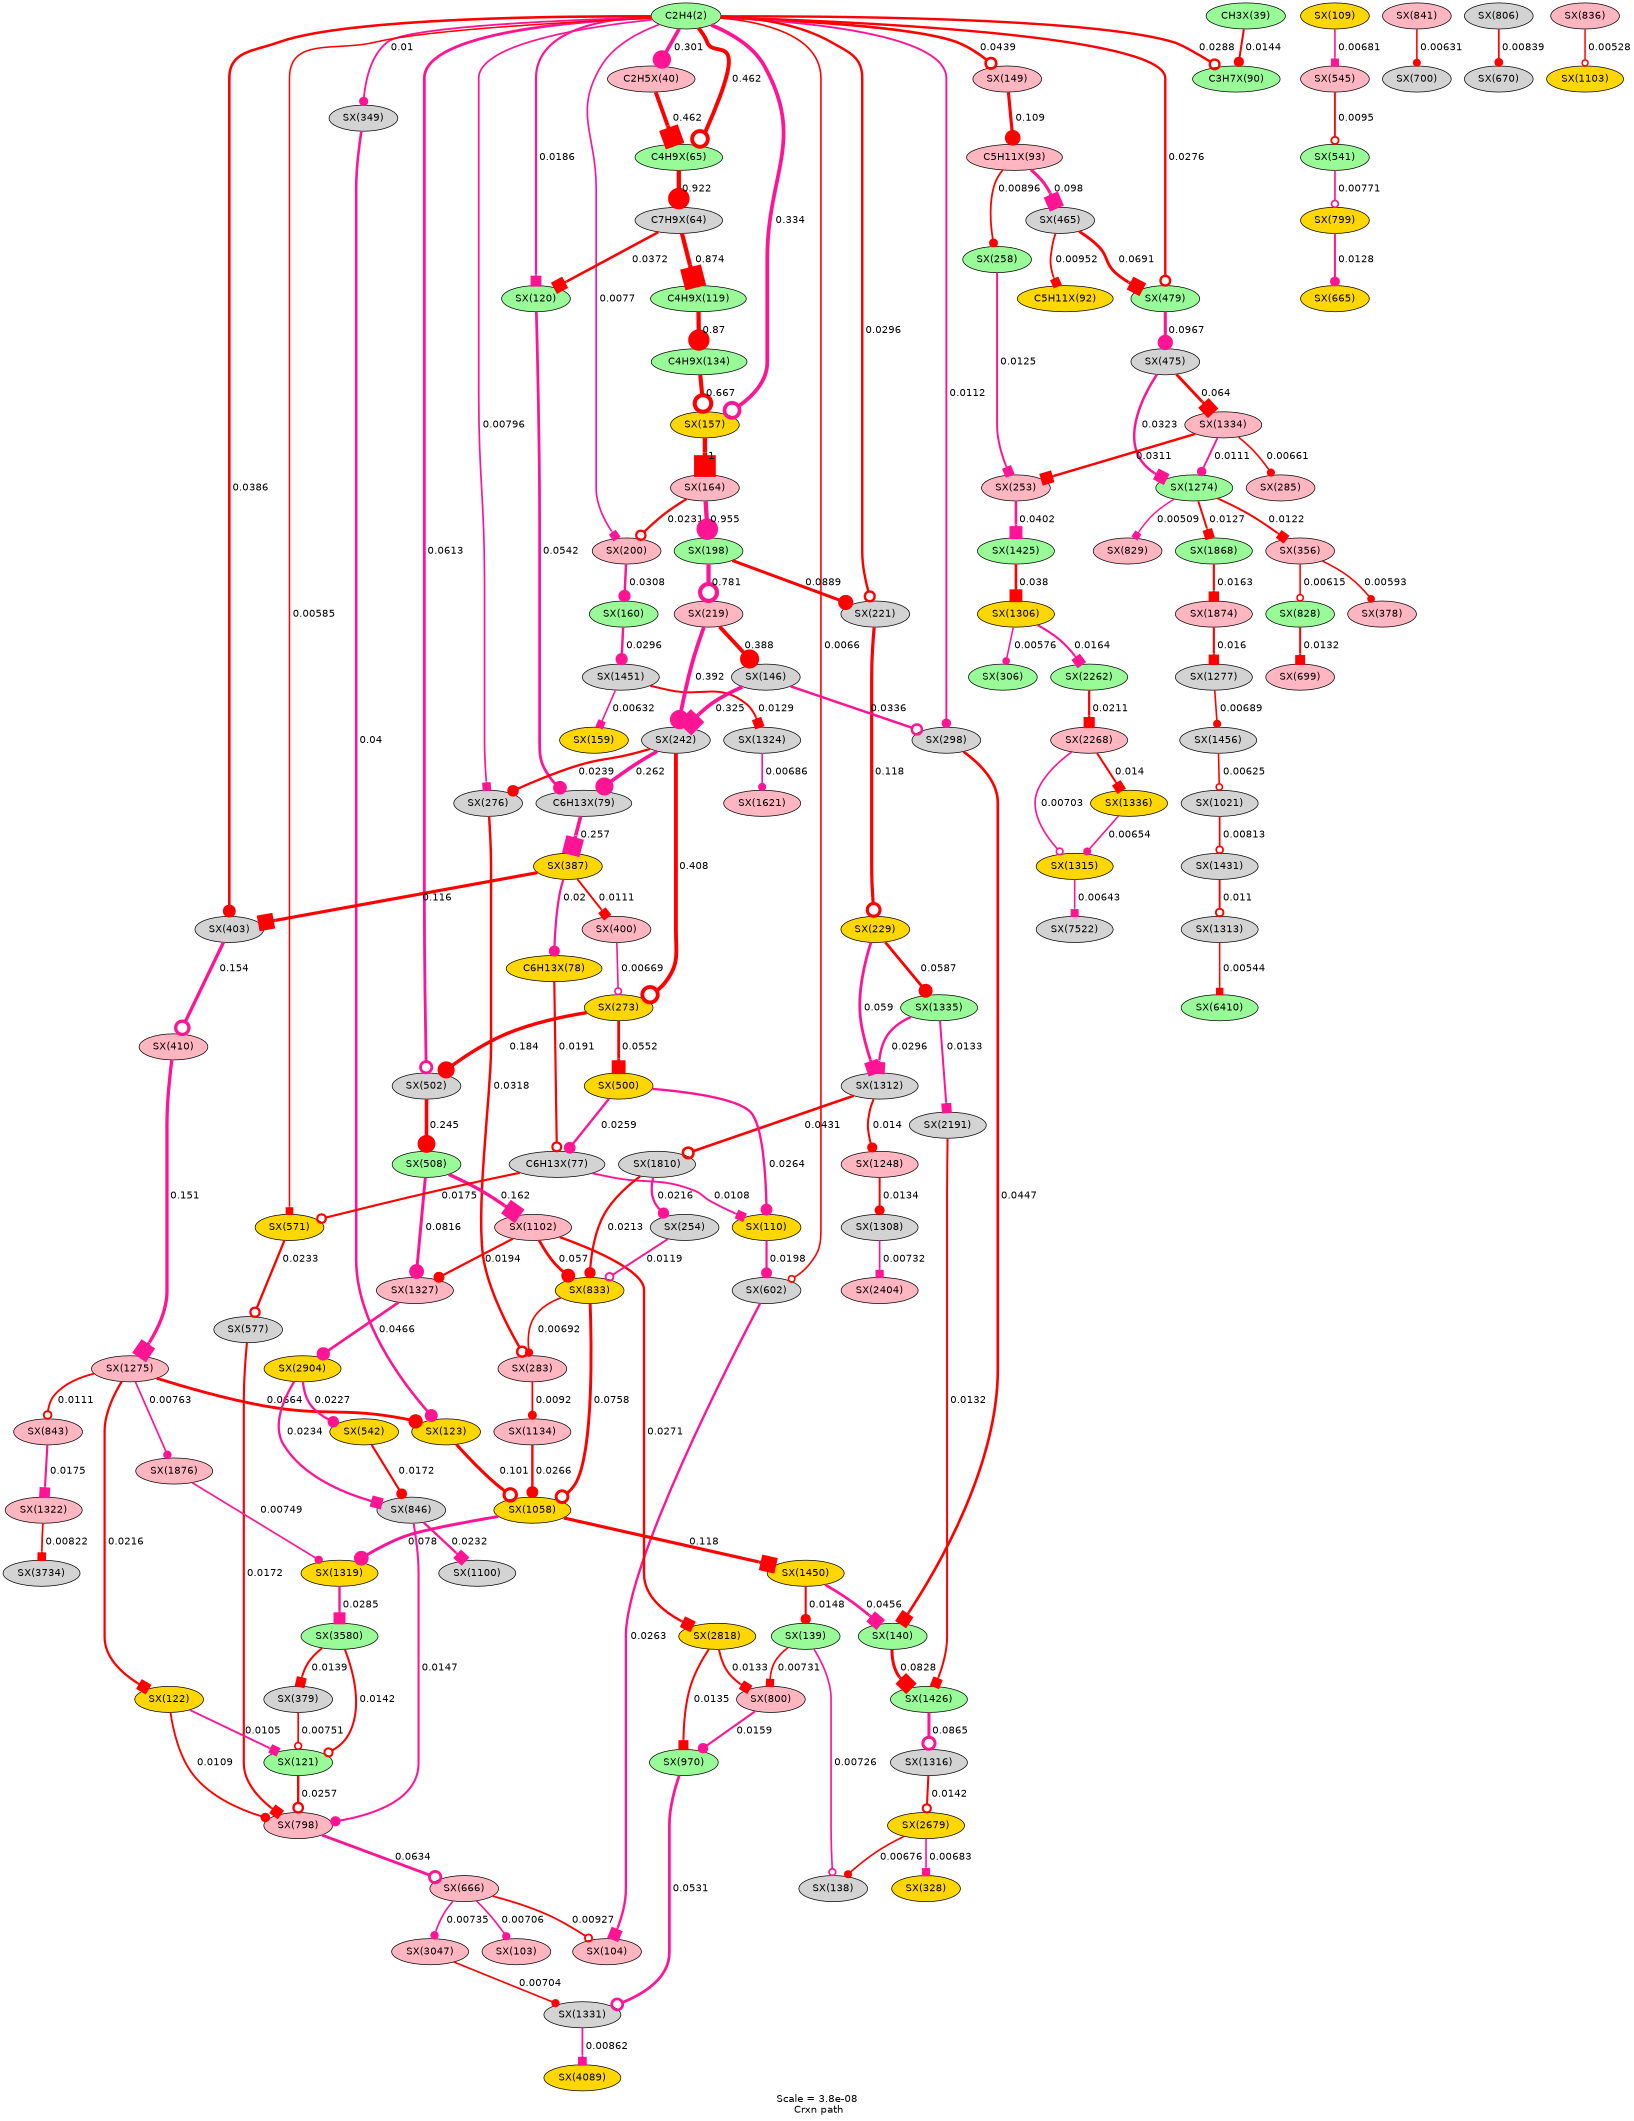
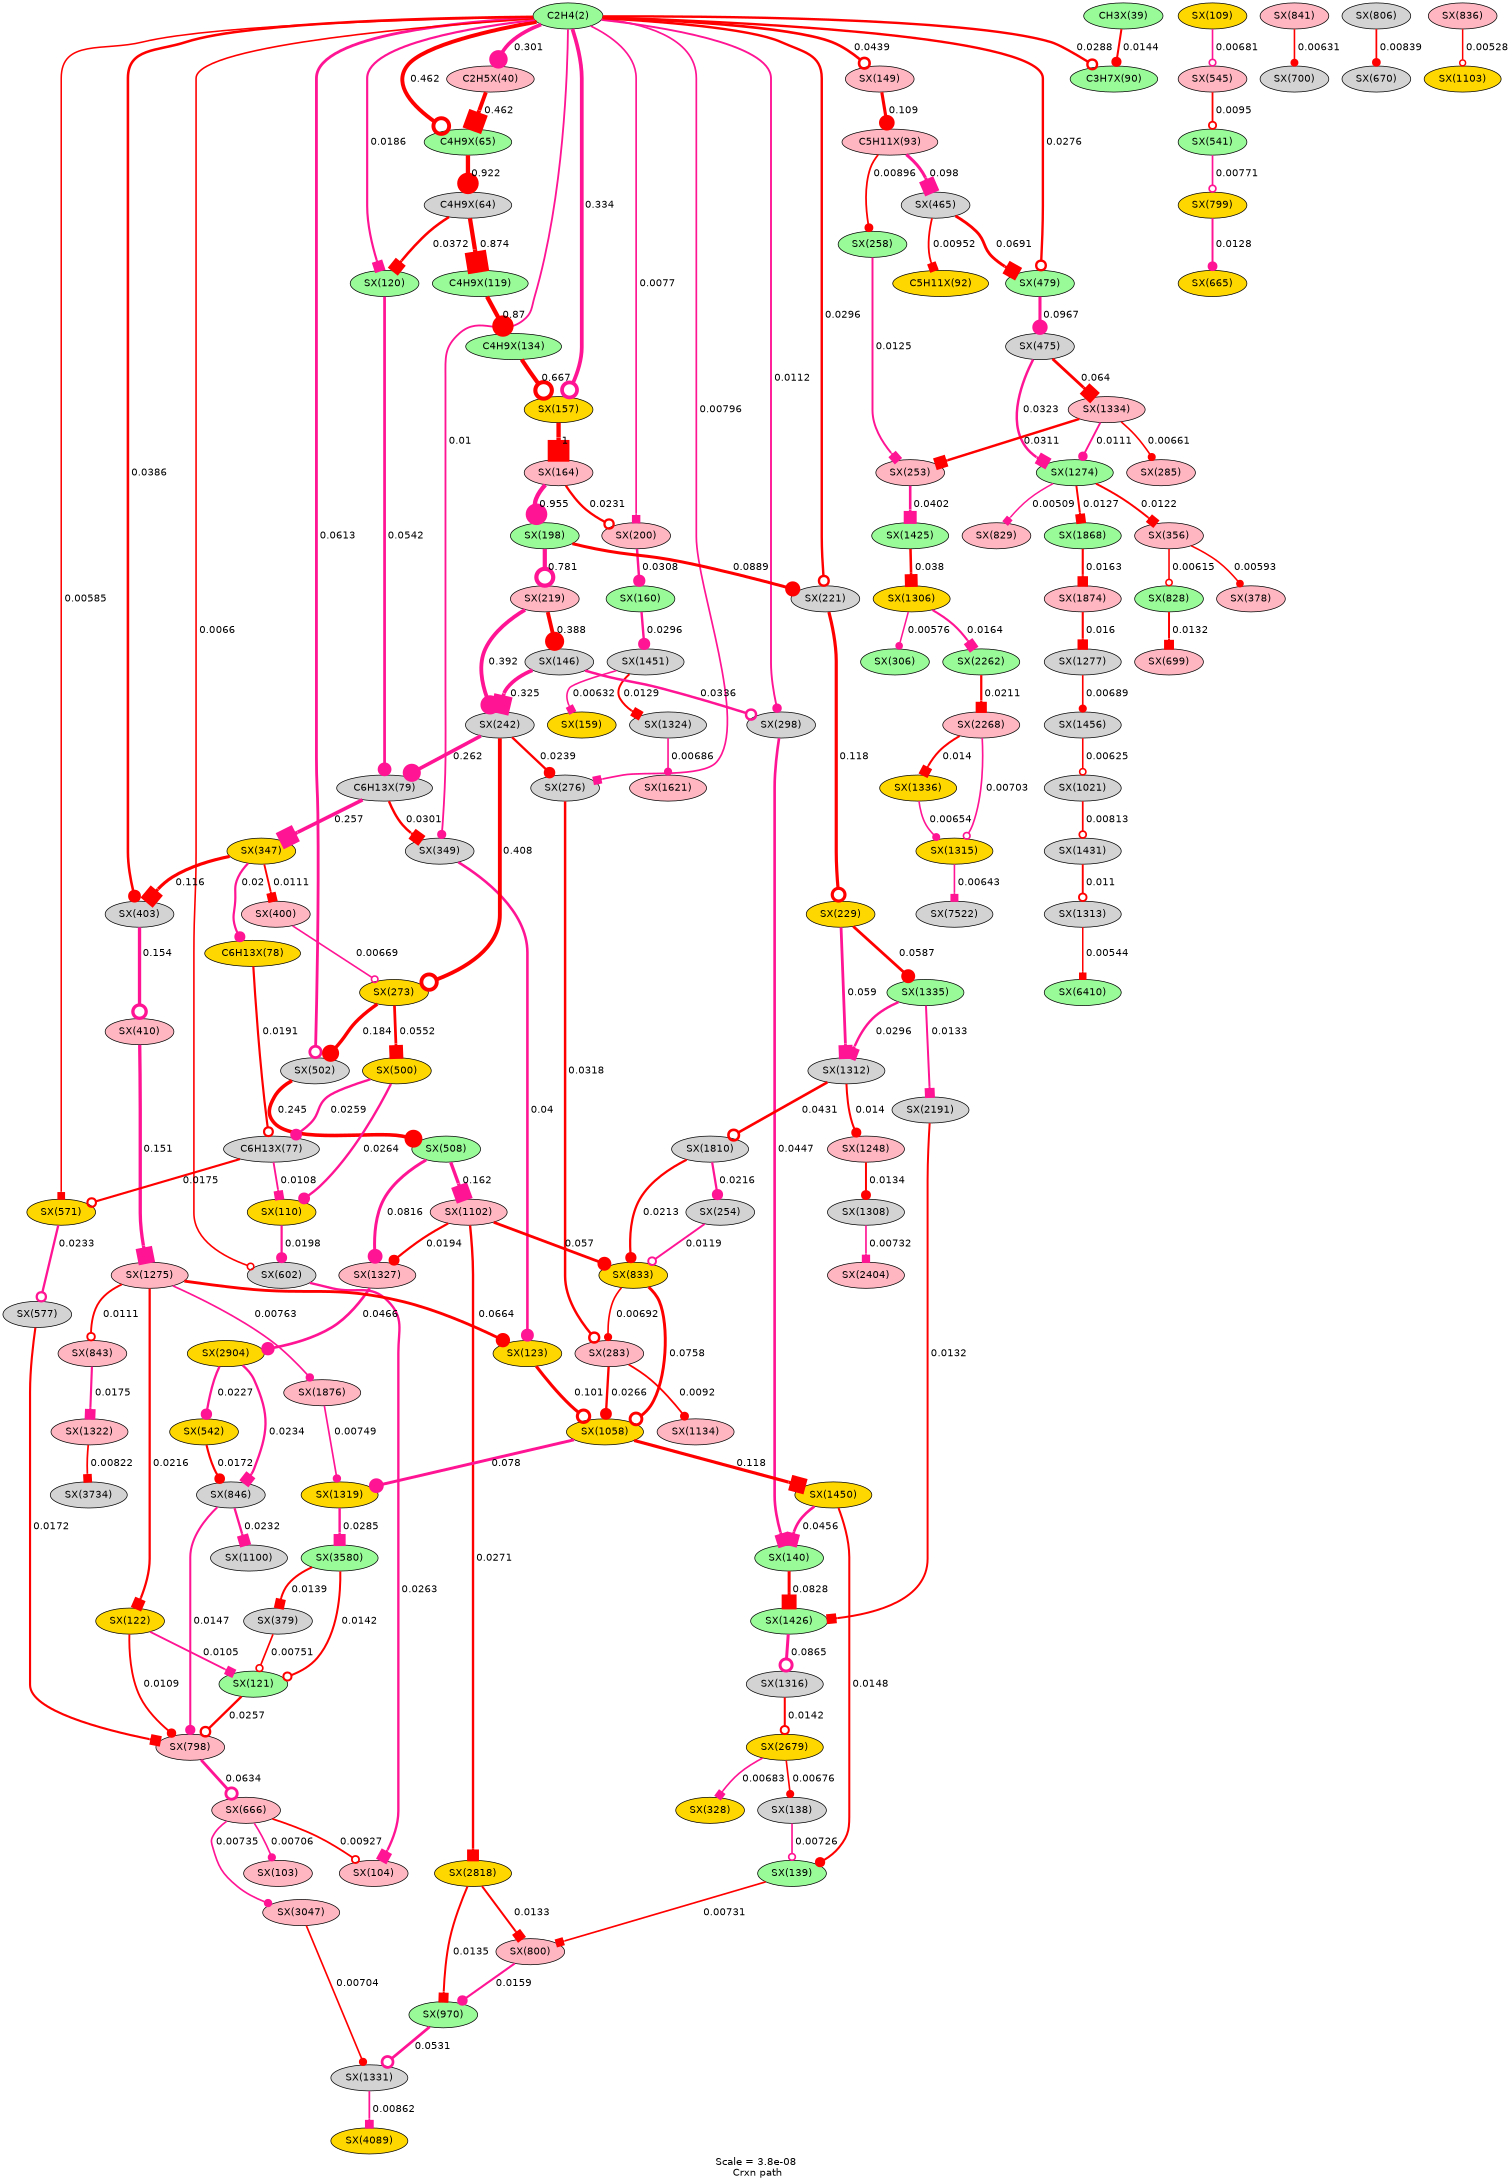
edge "SX(109)" -> "SX(545)": arrowhead box -> odot
node "C7H9X(64)": label "C7H9X(64)" -> "C4H9X(64)"
edge "C6H13X(79)" -> "SX(349)": added, label "0.0301"
node "SX(387)": label "SX(387)" -> "SX(347)"
edge "SX(298)" -> "SX(140)": color red -> deeppink
edge "SX(571)" -> "SX(577)": color red -> deeppink
edge "SX(1134)" -> "SX(1058)": now "SX(283)" -> "SX(1058)"
edge "SX(139)" -> "SX(138)": reversed
